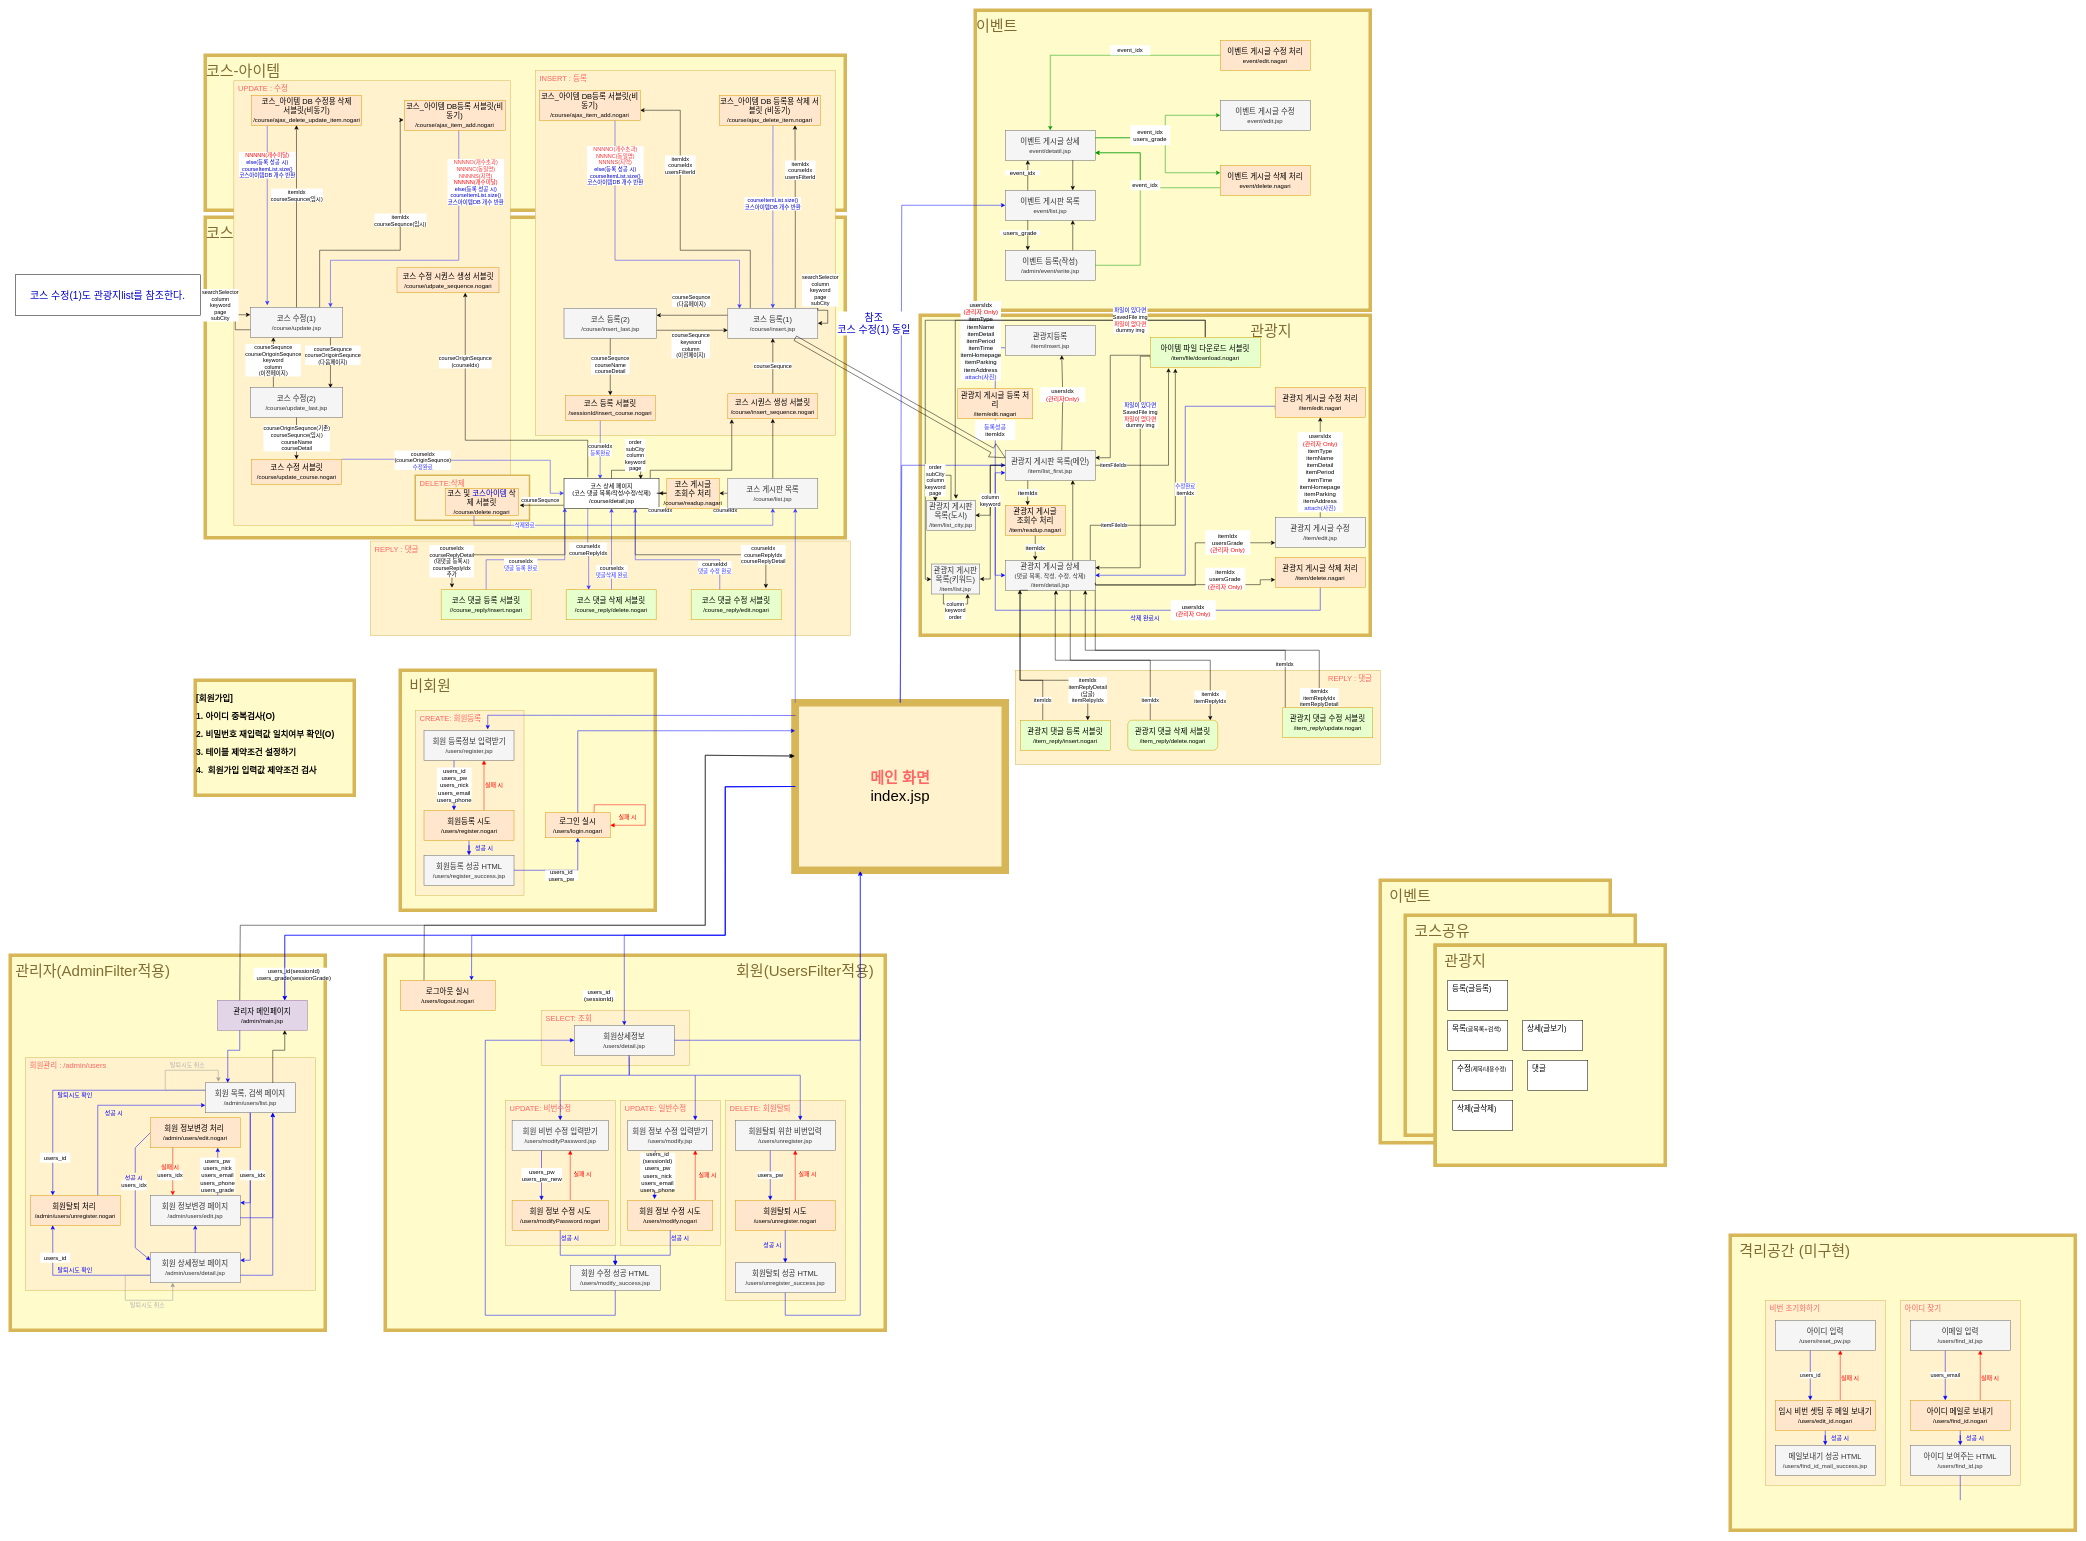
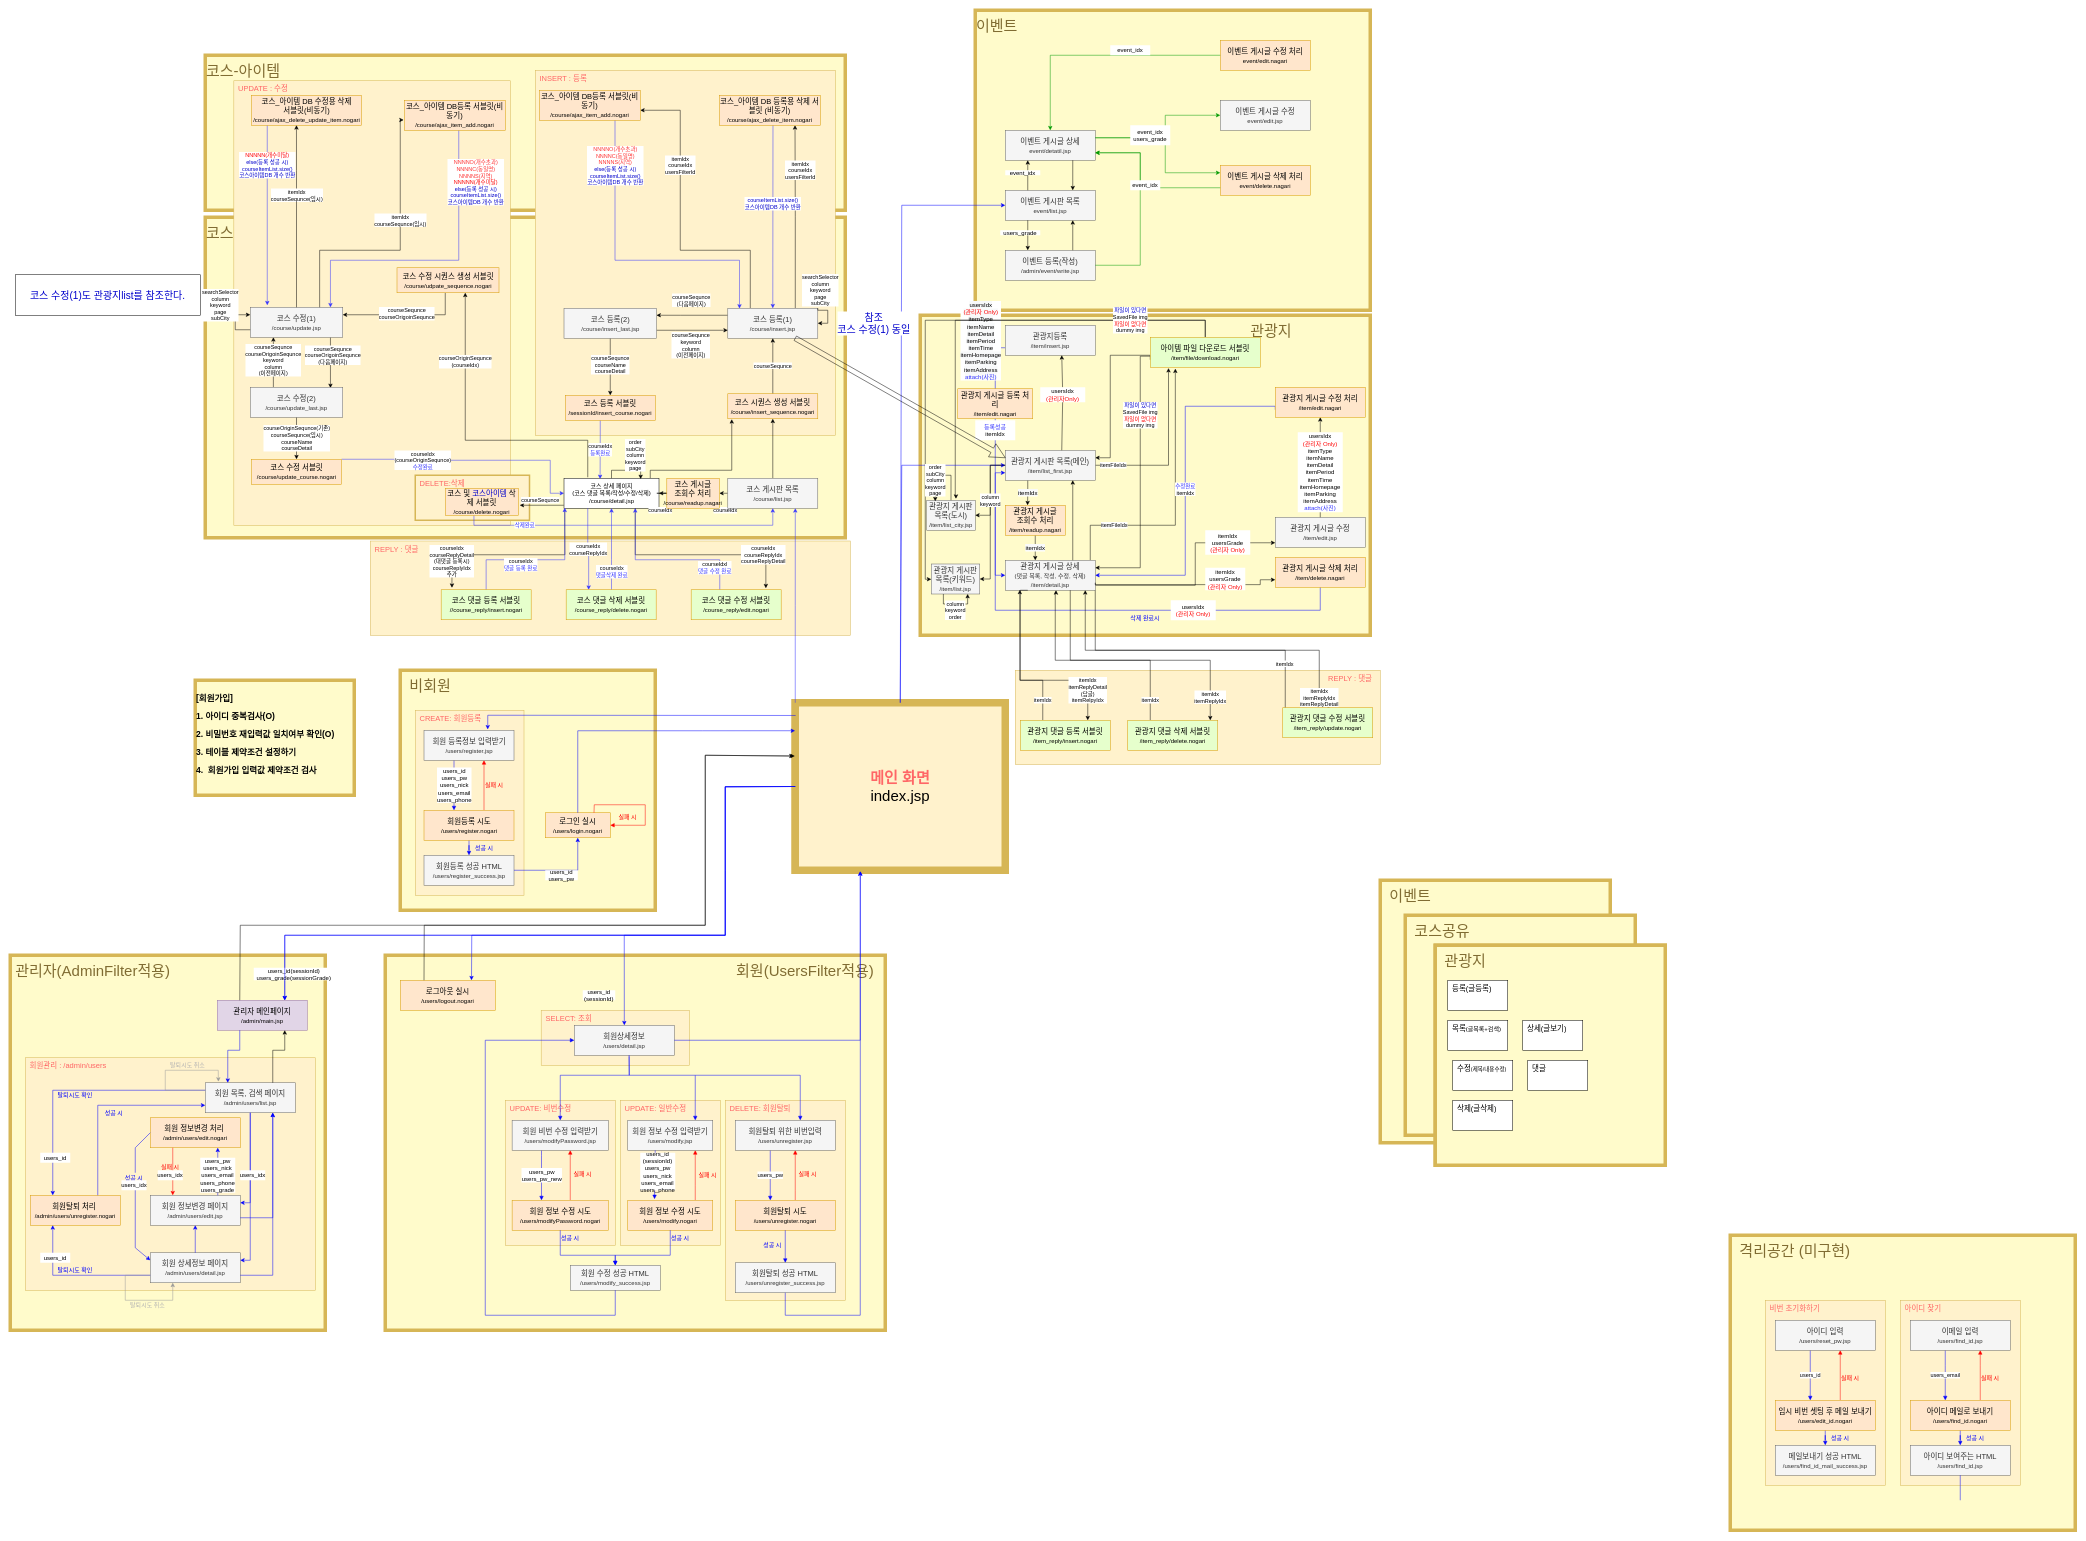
edge "코스 수정 시퀀스 생성 서블릿 /course/udpate_sequence.nogari" -> "코스 수정(1) /course/update.jsp": added, label "courseSequncecourseOrigoinSequnce"
node "관광지 댓글 삭제 서블릿 /item_reply/delete.nogari": shape rounded rectangle -> rectangle
